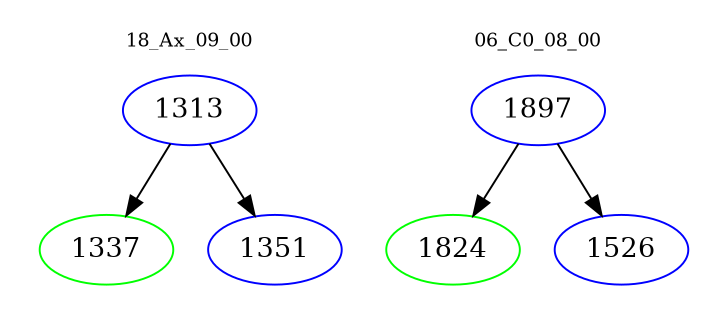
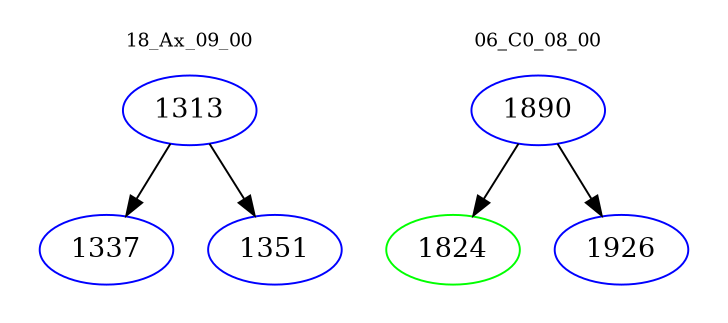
node "1897": label "1897" -> "1890"
node "1337": color green -> blue
node "1526": label "1526" -> "1926"
